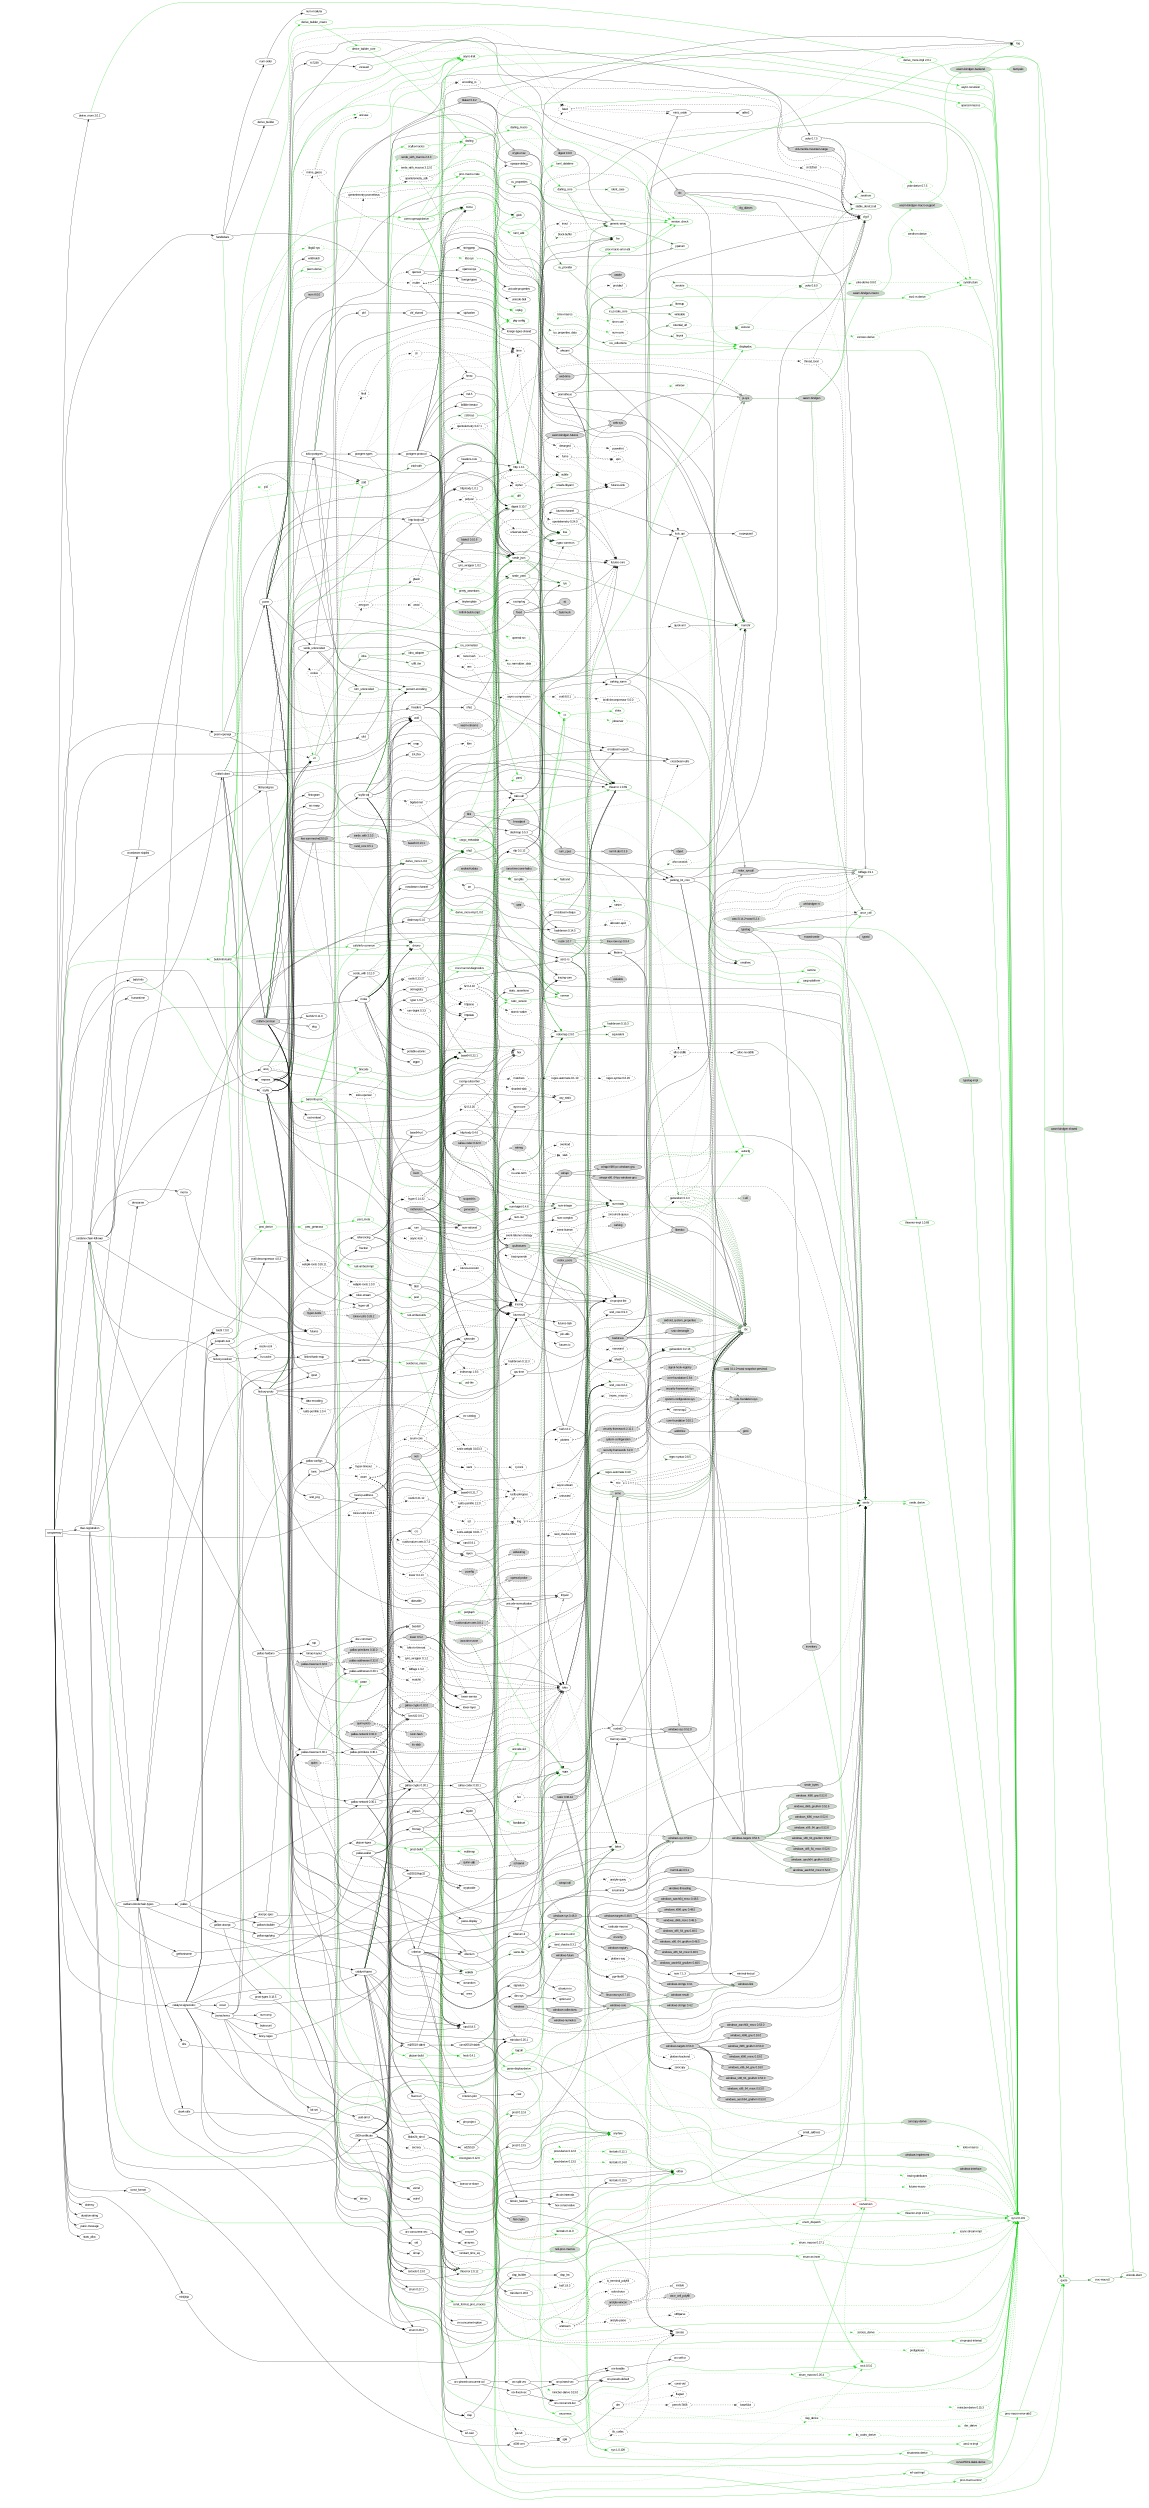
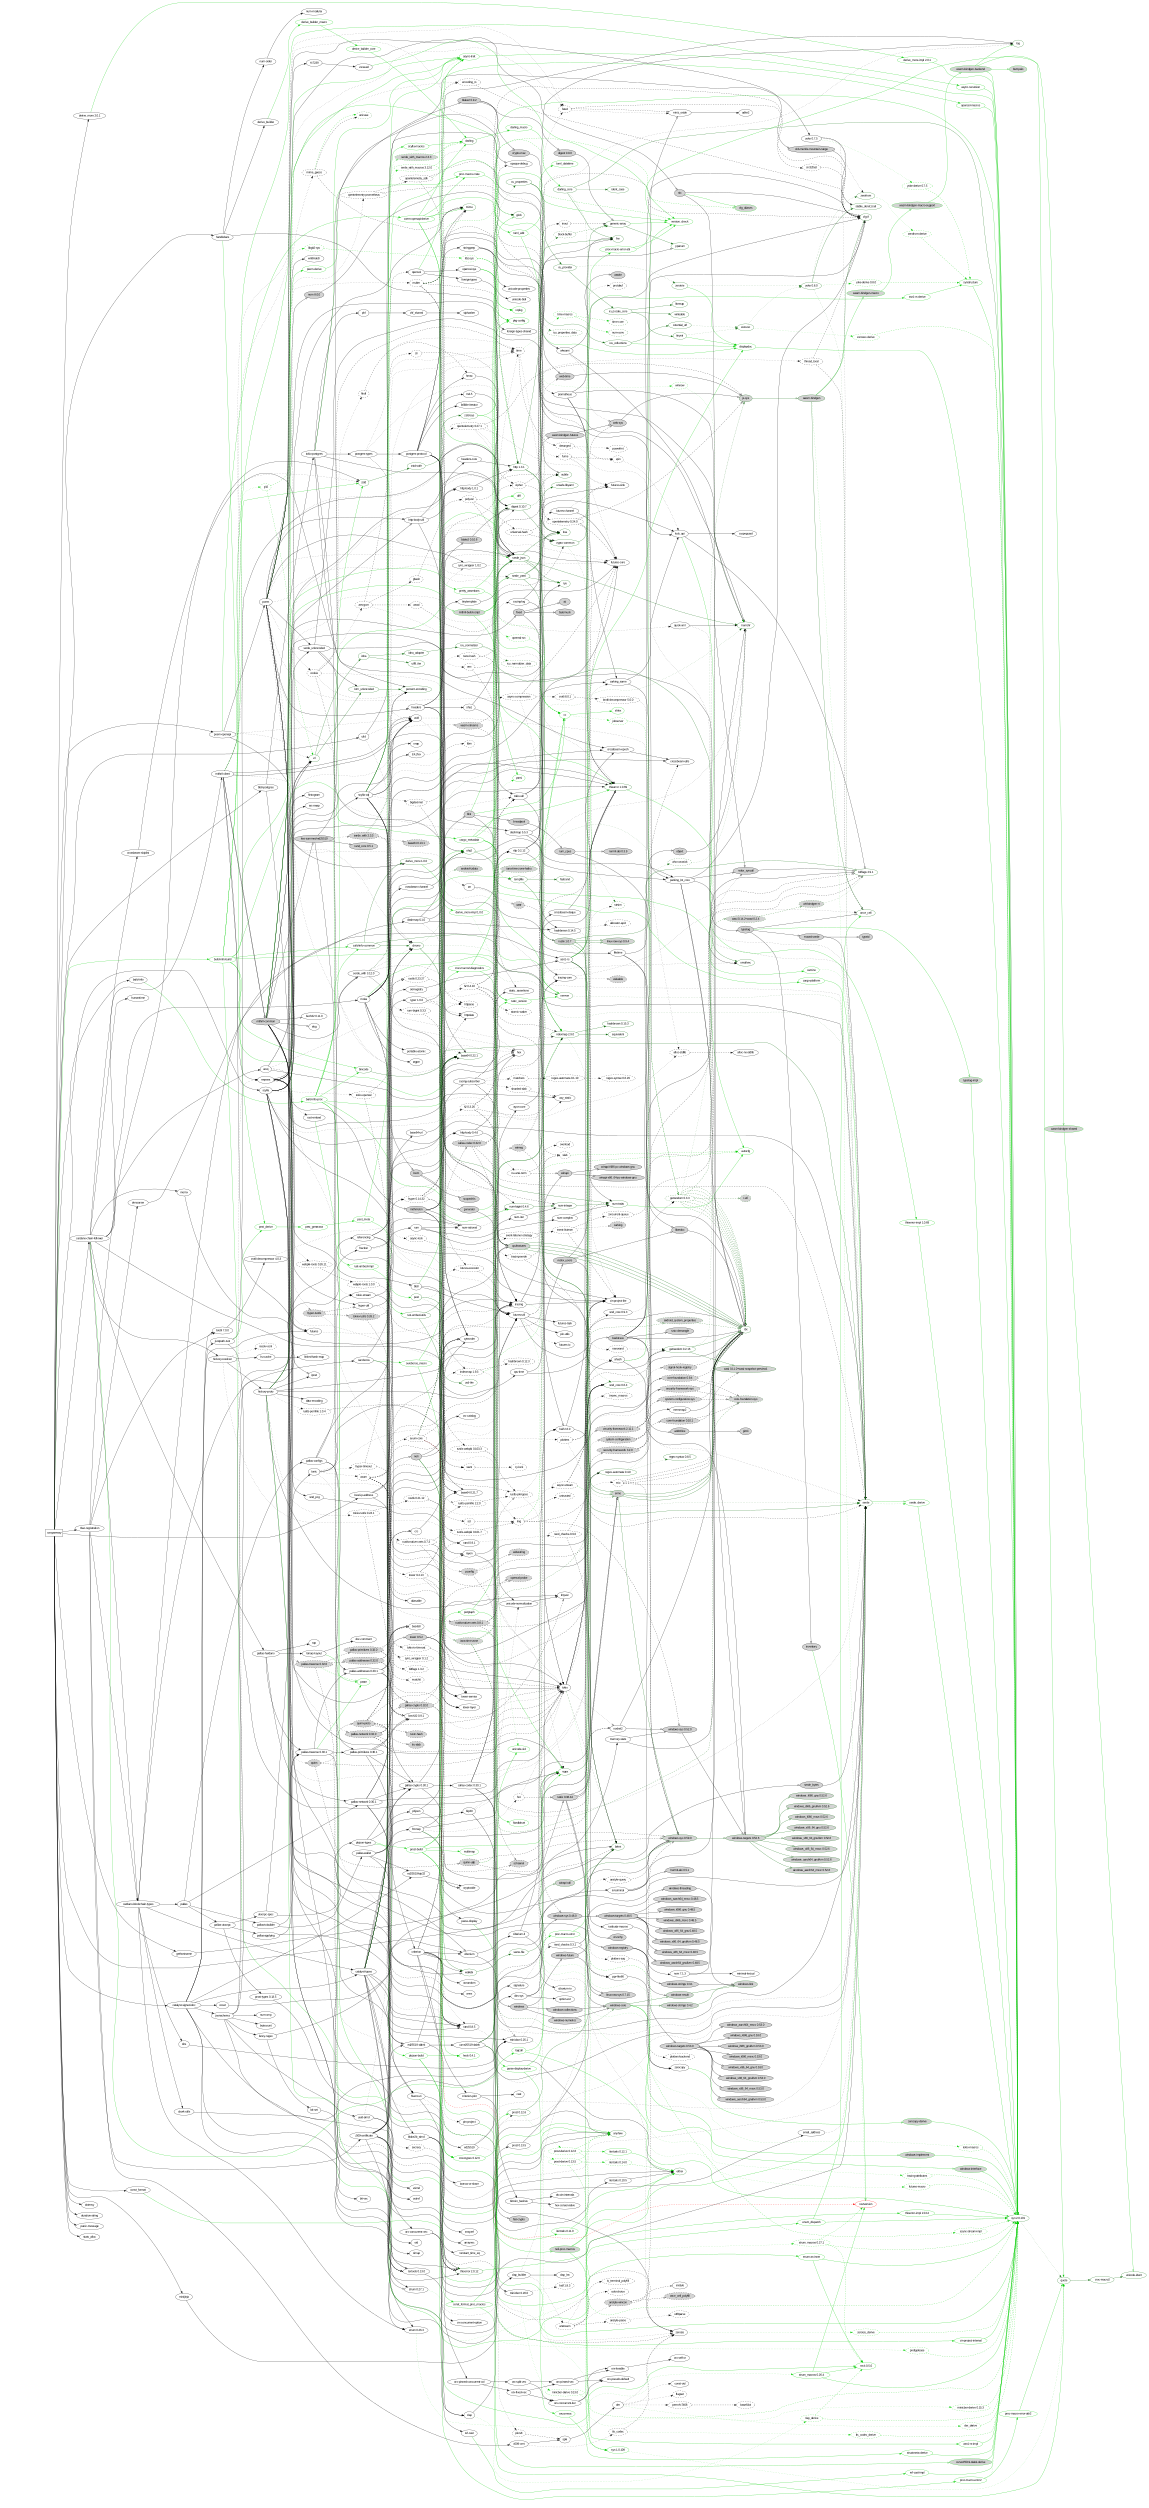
edge "crypto-mac" -> "generic-array": removed
edge "nix" -> "bitflags 2.9.1": now "lock_api" -> "bitflags 2.9.1"
edge "uuid" -> "serde": style solid -> dotted
edge "quinn-udp" -> "windows-sys 0.59.0": added
